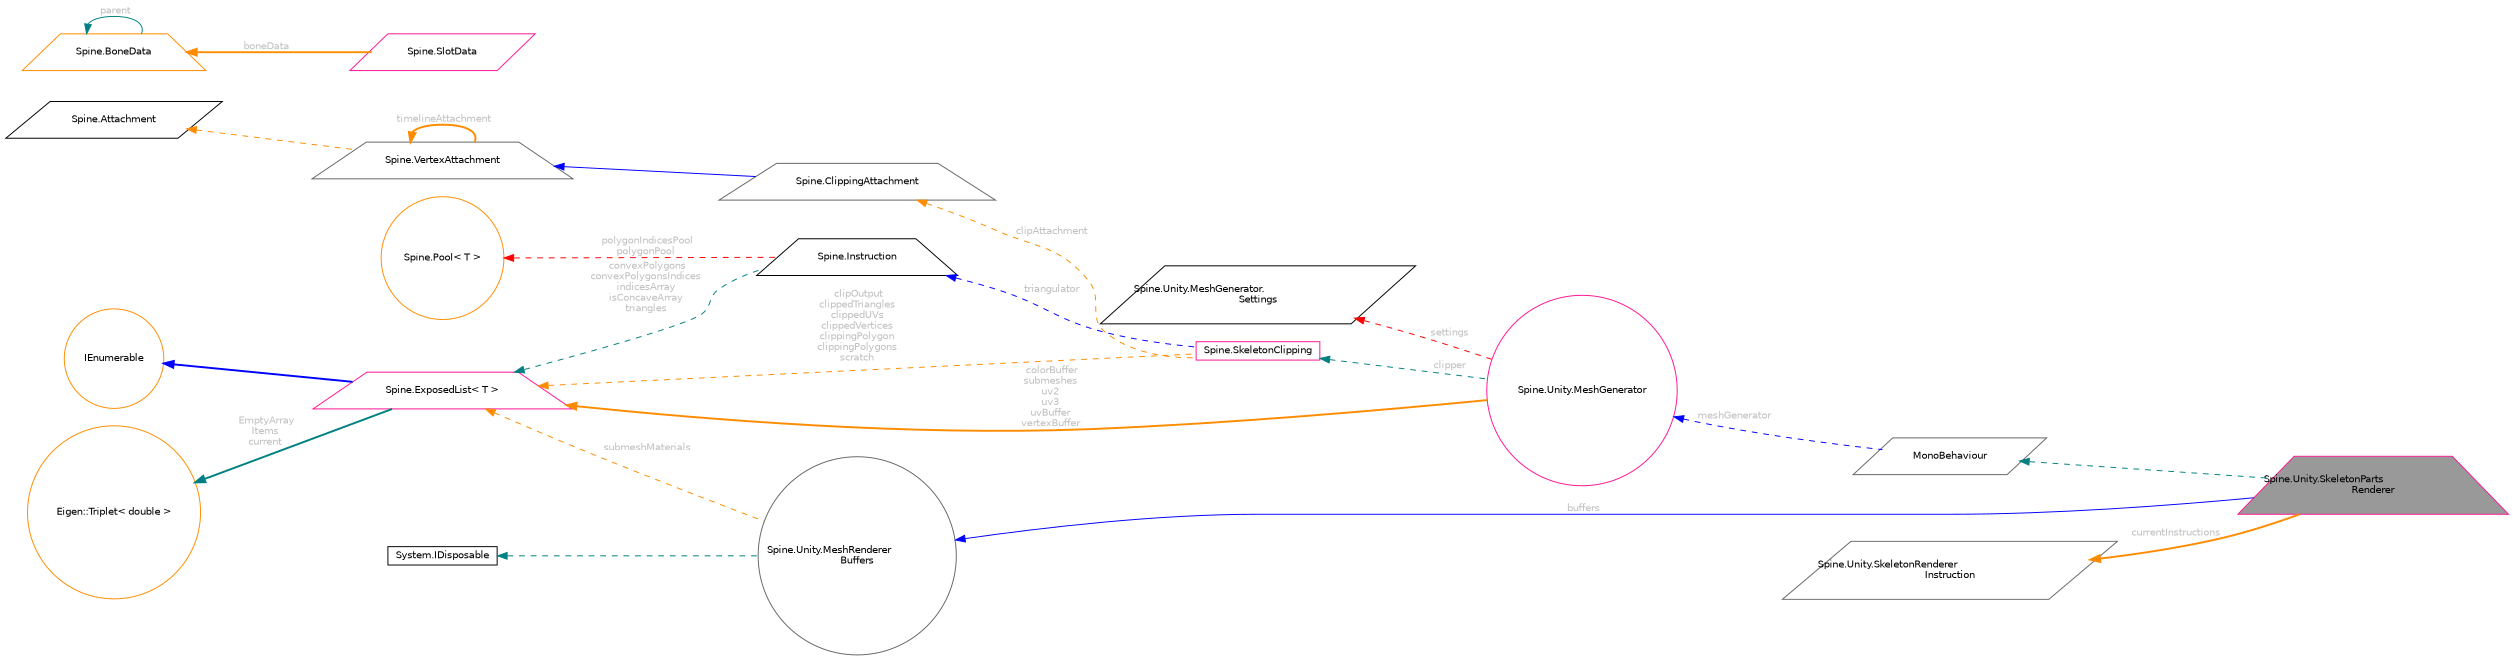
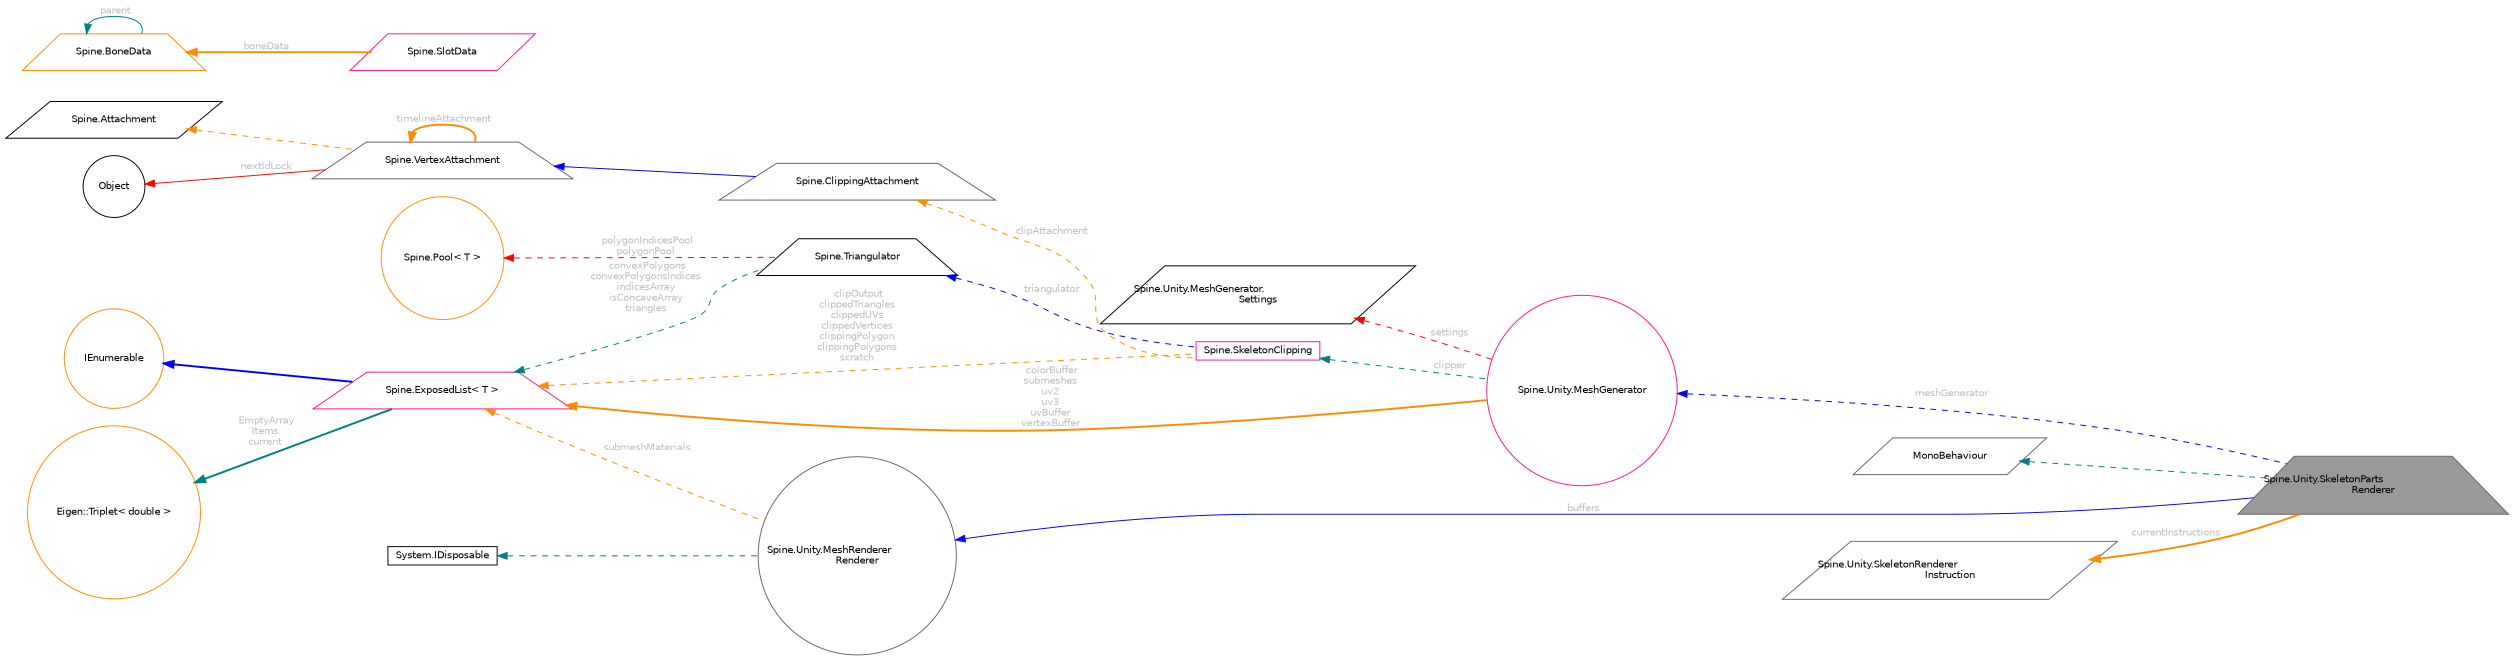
node "Object": added
node "Spine.Instruction": label "Spine.Instruction" -> "Spine.Triangulator"
edge "MonoBehaviour" -> "Spine.Unity.MeshGenerator": now "Spine.Unity.SkeletonParts Renderer" -> "Spine.Unity.MeshGenerator"
node "Spine.Unity.SkeletonParts Renderer": color deeppink -> gray40
node "Spine.Unity.MeshRenderer Buffers": label "Spine.Unity.MeshRenderer Buffers" -> "Spine.Unity.MeshRenderer Renderer"
